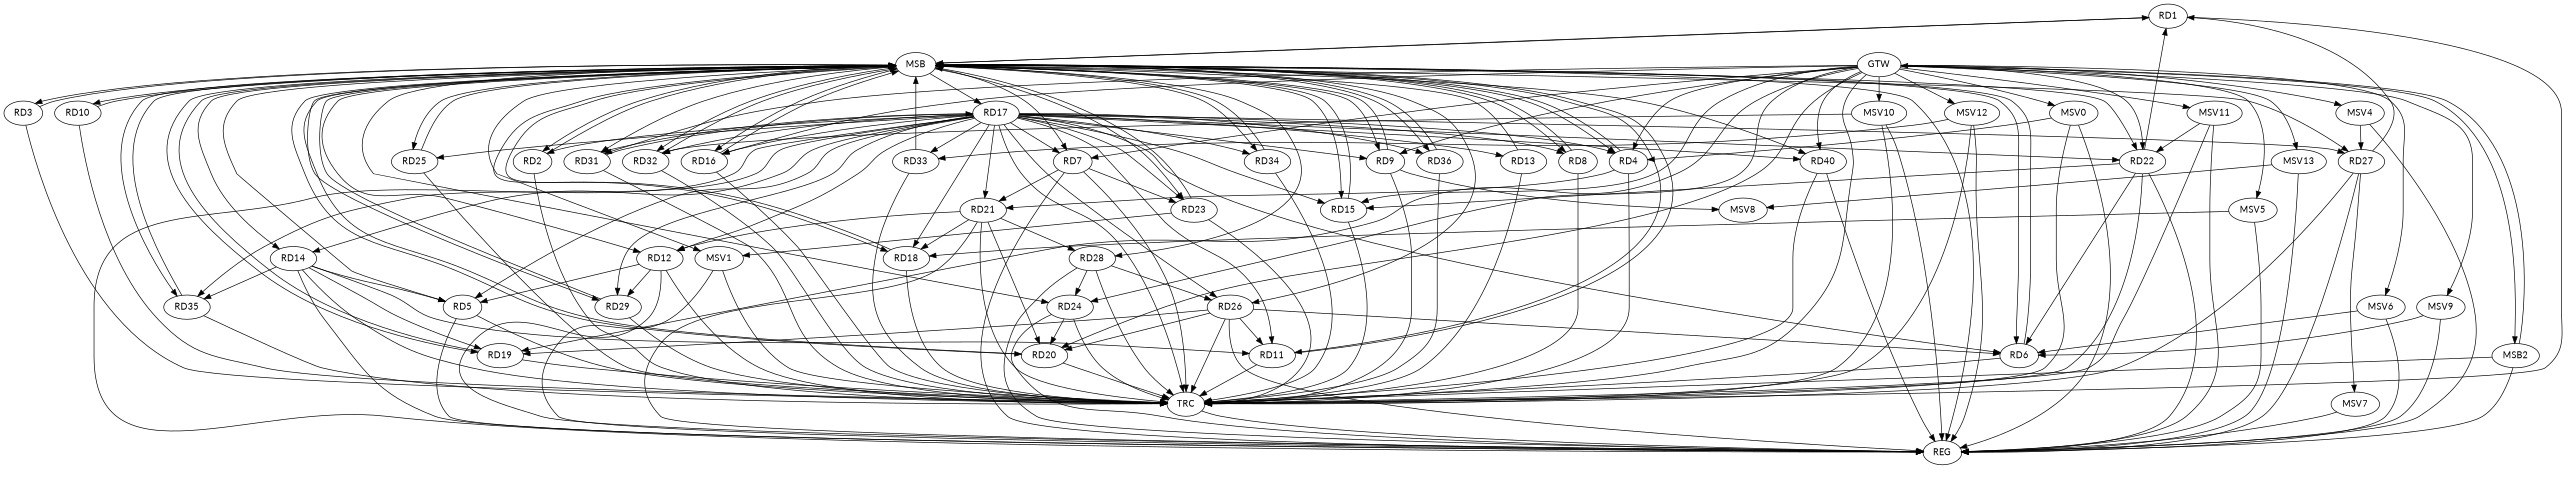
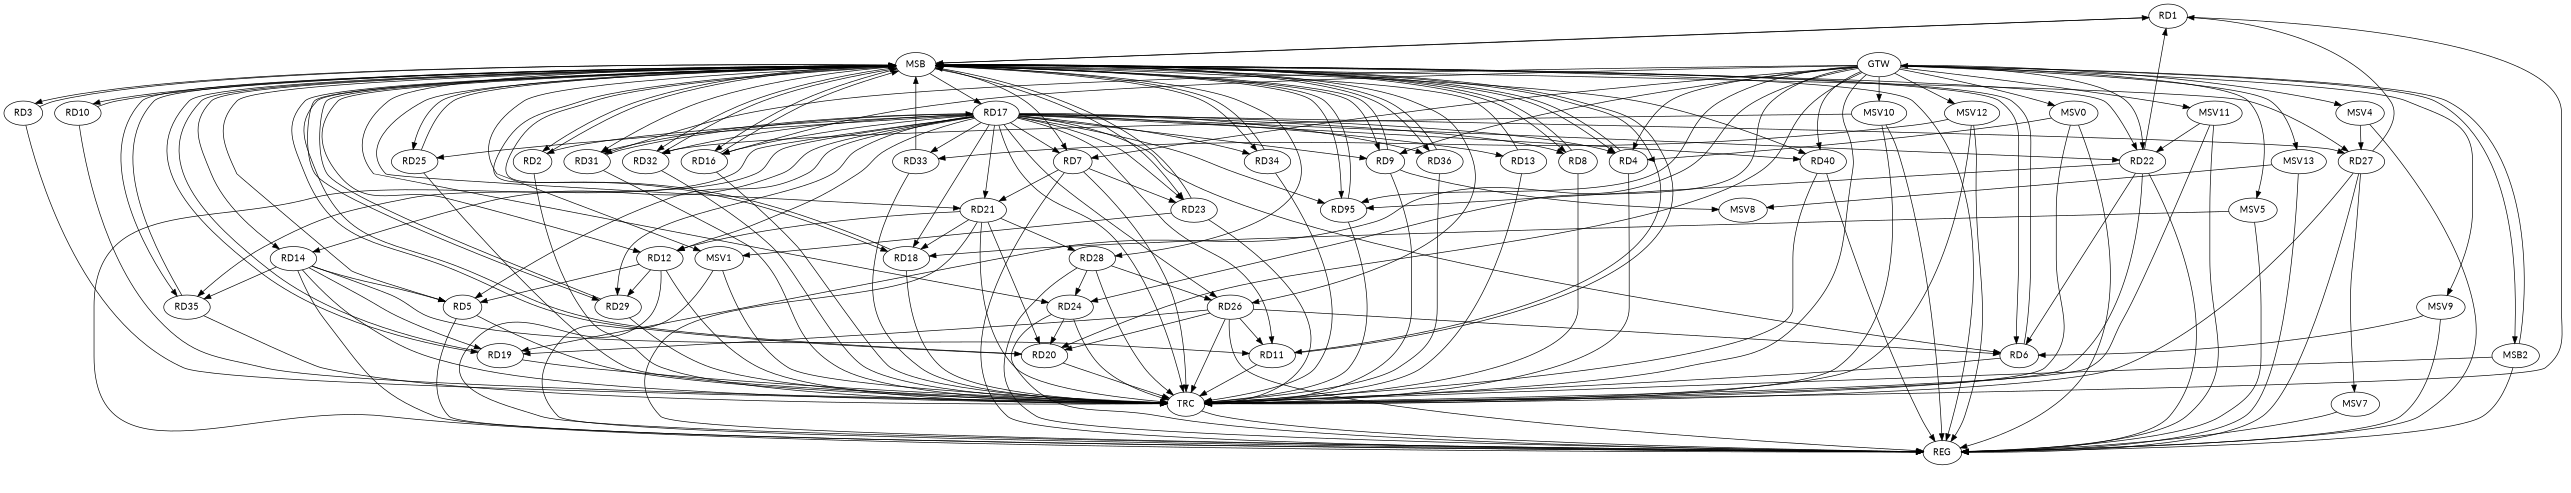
edge "RD4" -> "RD21": now "MSB" -> "RD21"
node "RD15": label "RD15" -> "RD95"
node "MSV6": removed
